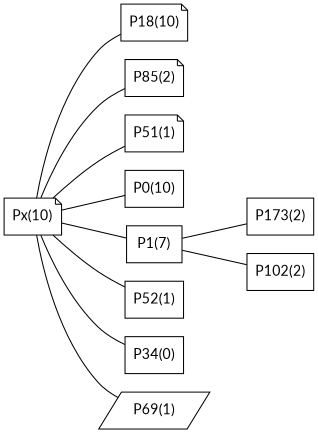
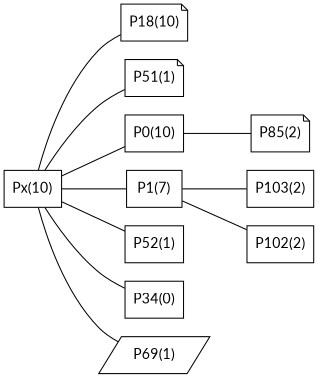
edge "P85(2)" -- "Px(10)": now "P85(2)" -- "P0(10)"
node "Px(10)": shape note -> box
node "P173(2)": label "P173(2)" -> "P103(2)"
